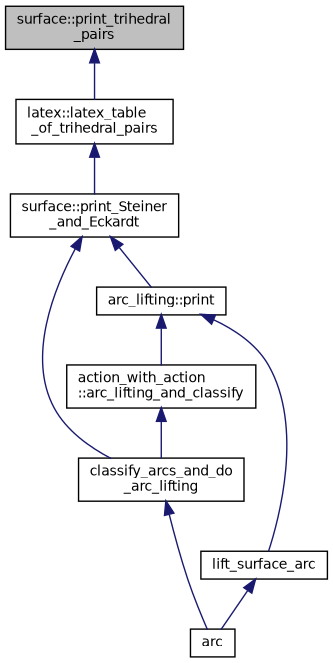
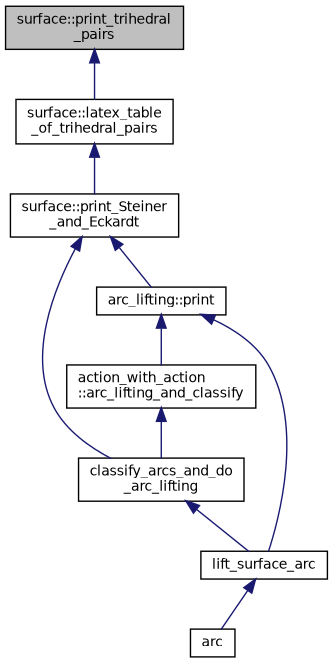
node "latex::latex_table _of_trihedral_pairs": label "latex::latex_table _of_trihedral_pairs" -> "surface::latex_table _of_trihedral_pairs"
edge "arc" -> "classify_arcs_and_do _arc_lifting": now "lift_surface_arc" -> "classify_arcs_and_do _arc_lifting"
